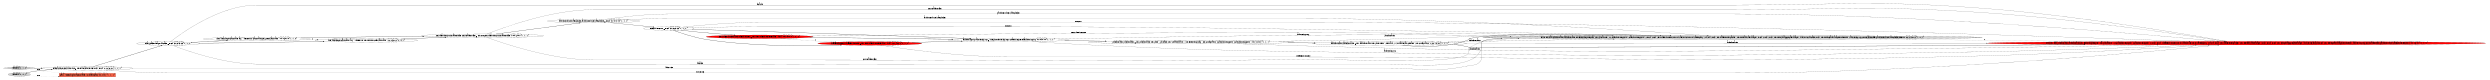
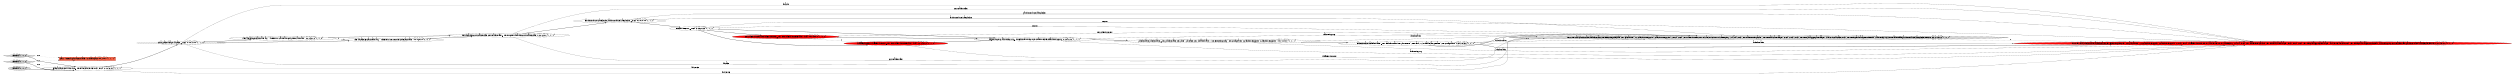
node "LibraryCacheManager libCache = mock()@@@4@@@['1', '1', '1']": shape ellipse -> diamond
node "createTask['1', '0', '0']": added
